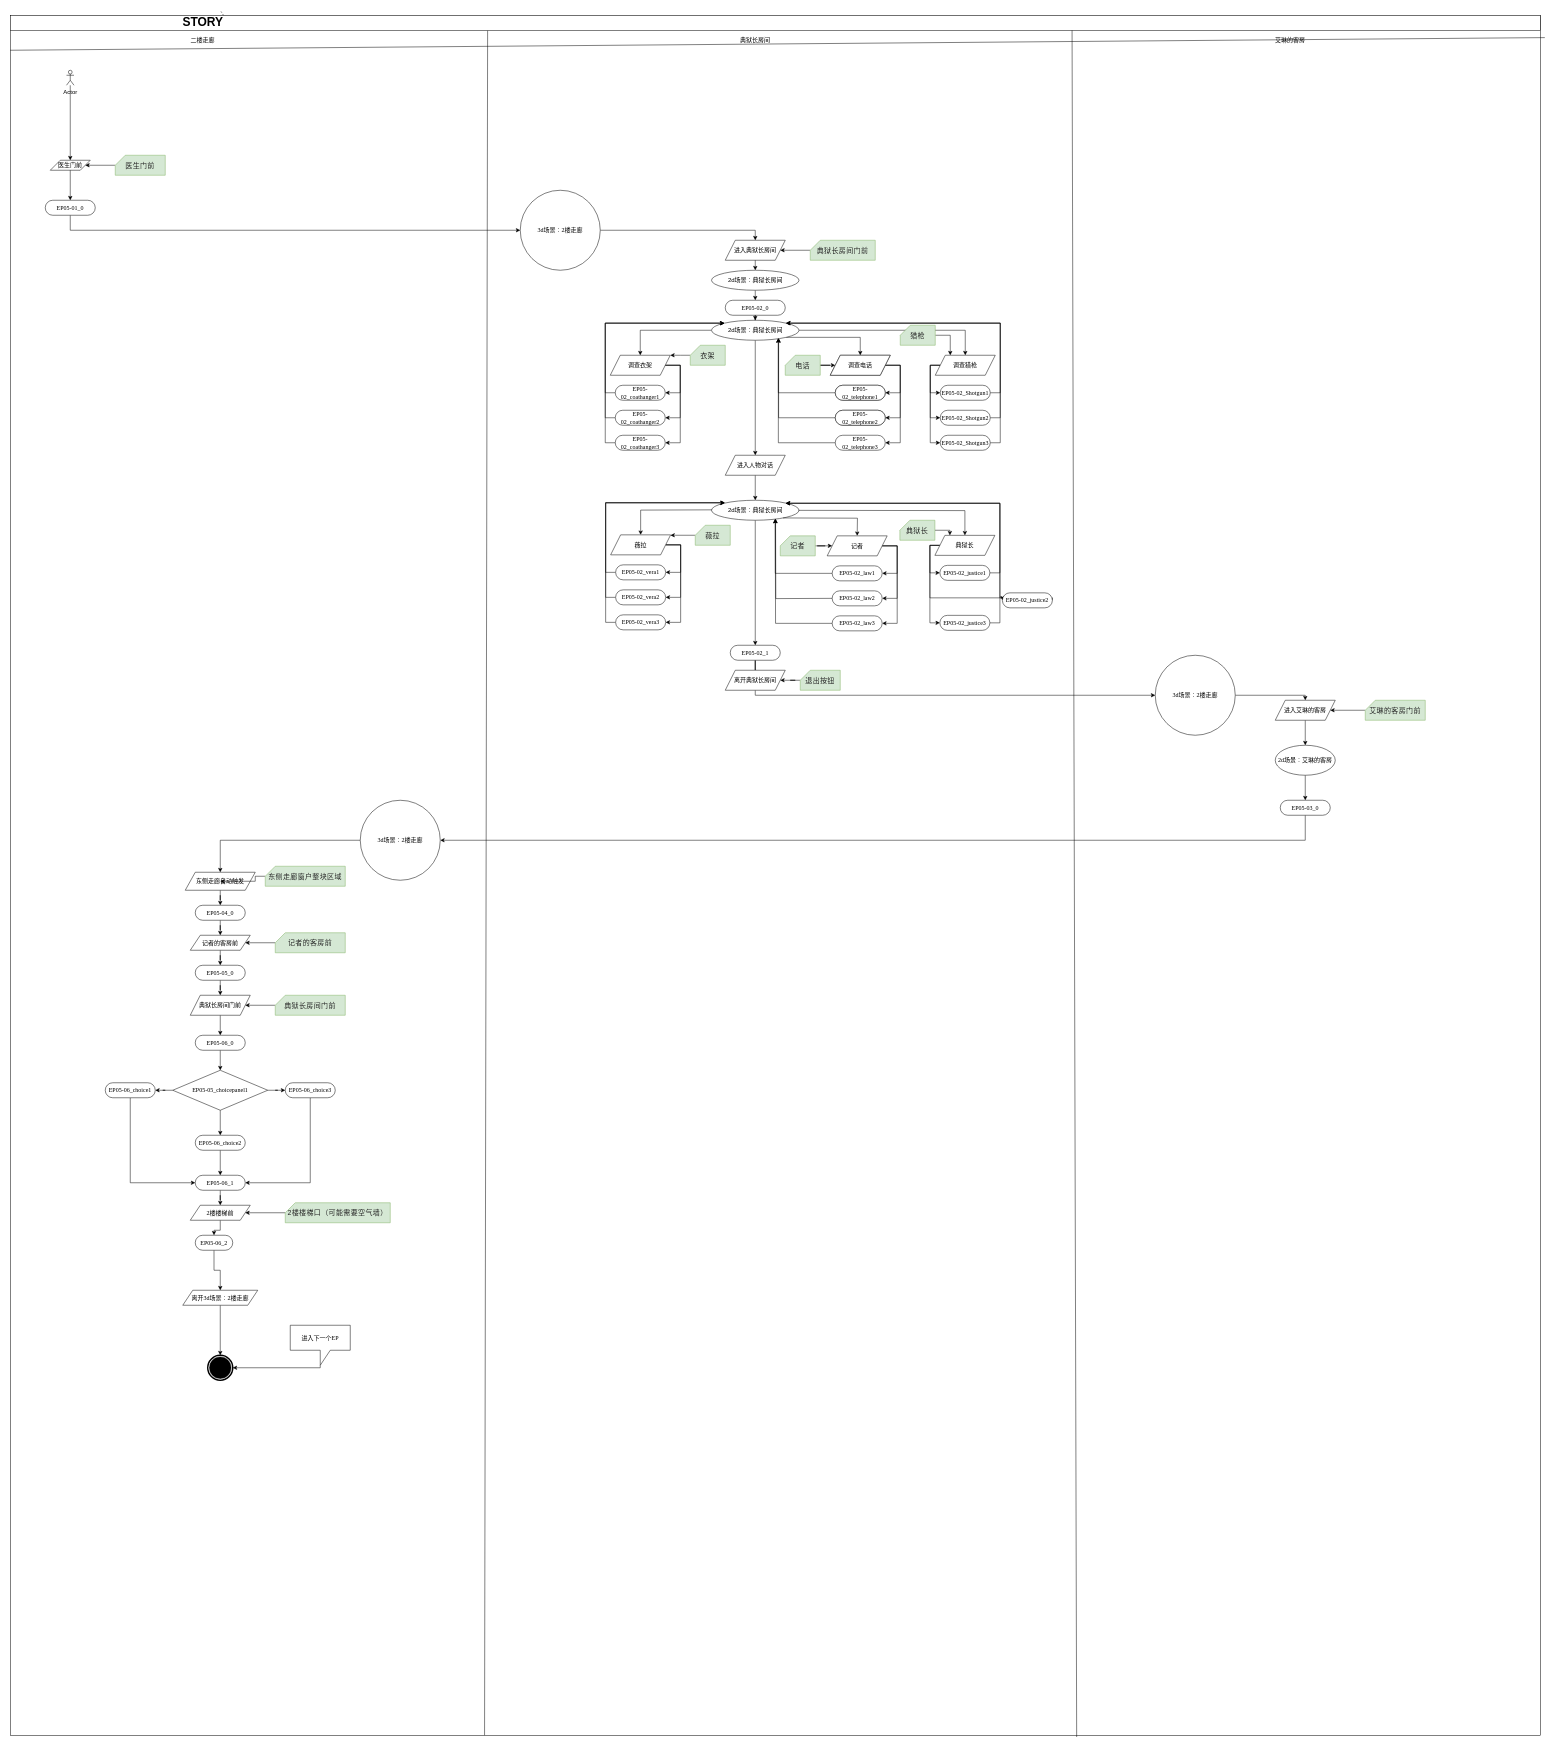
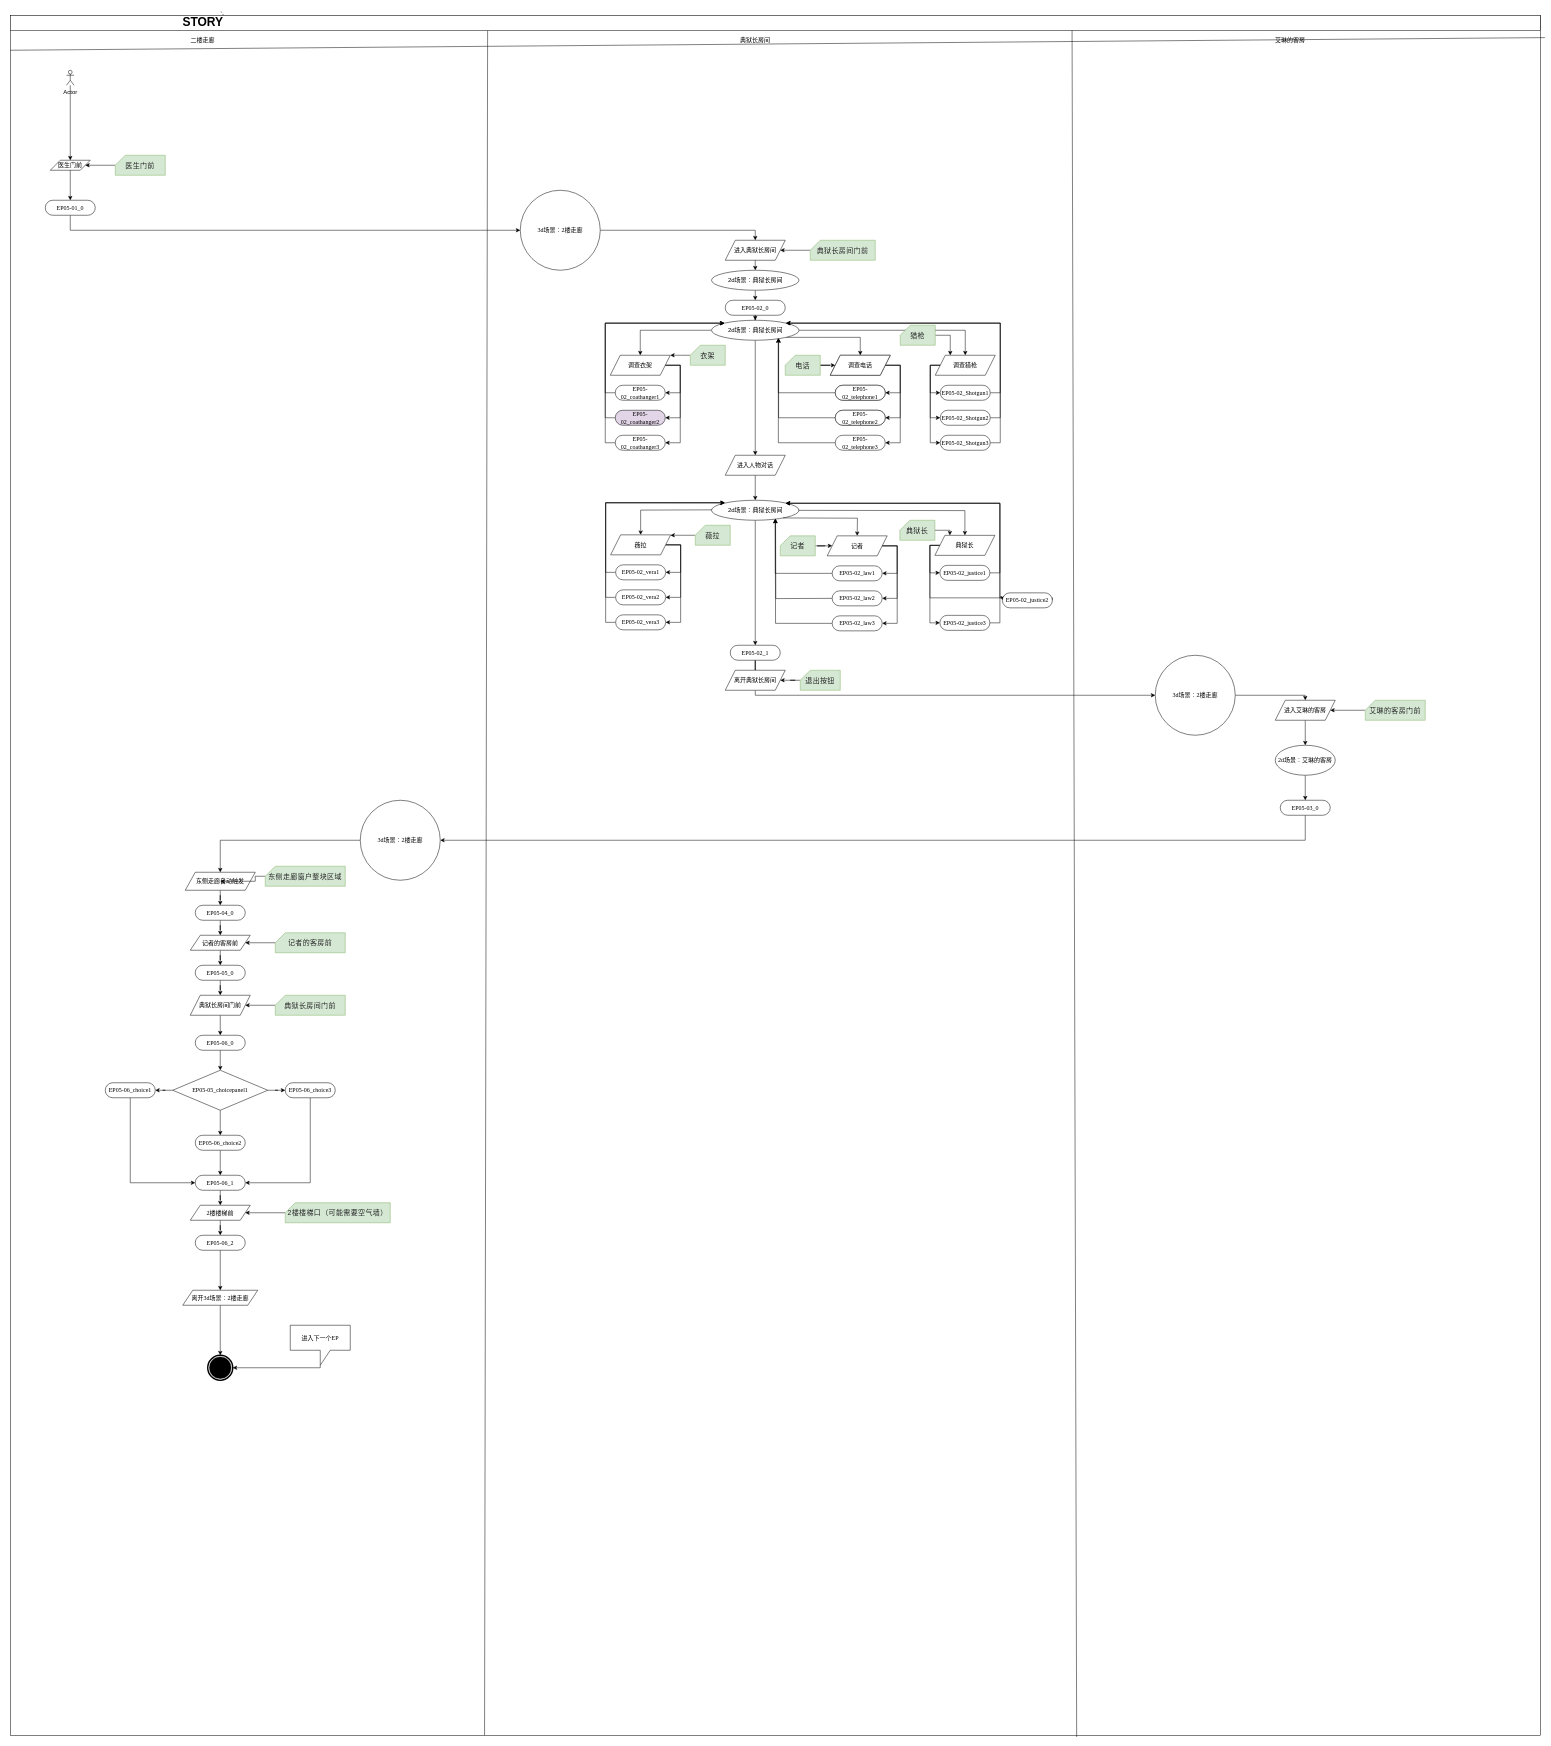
node "EP05-02_coathanger2": fillcolor #ffffff -> #e1d5e7
node "EP05-06_2": size 38x15 -> 50x15
